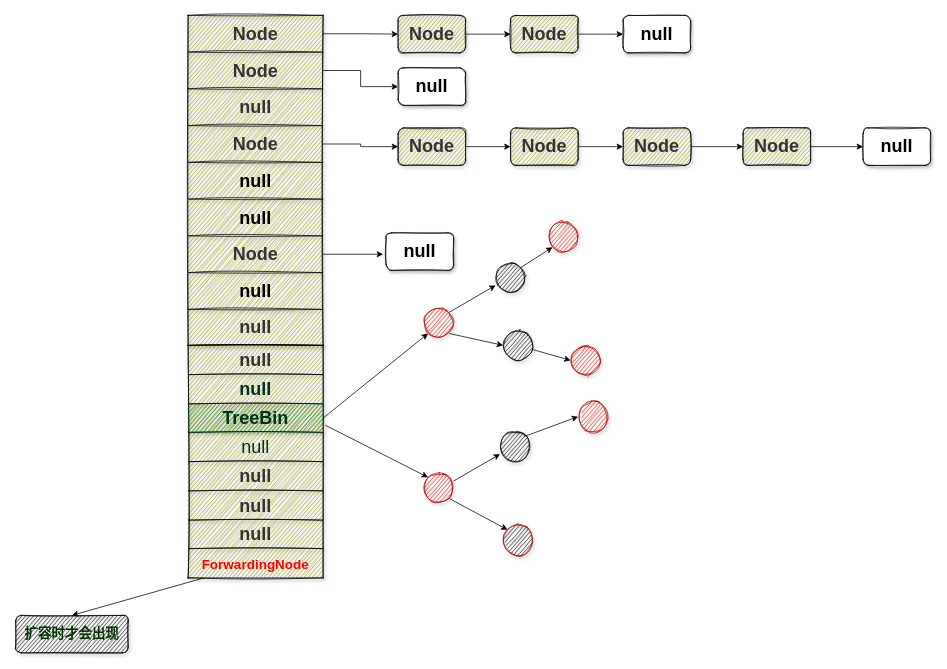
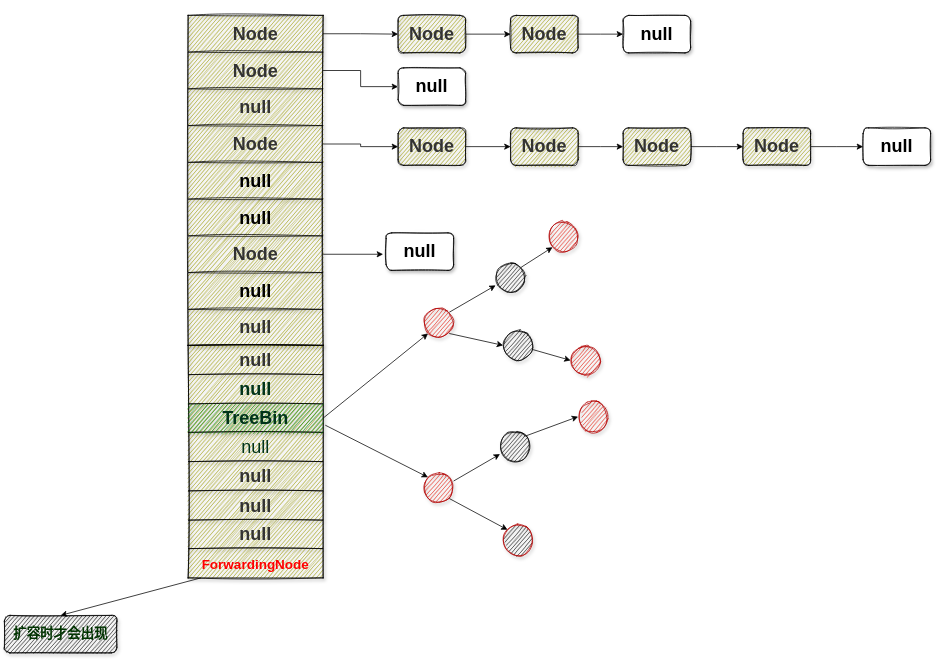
node "扩容时才会出现": moved (72, 634) -> (60, 634)
